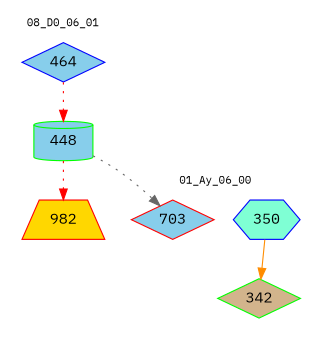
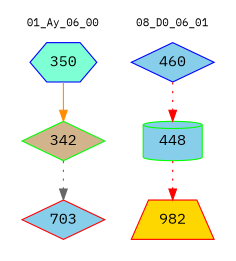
node "464": label "464" -> "460"
edge "448" -> "703": now "342" -> "703"
